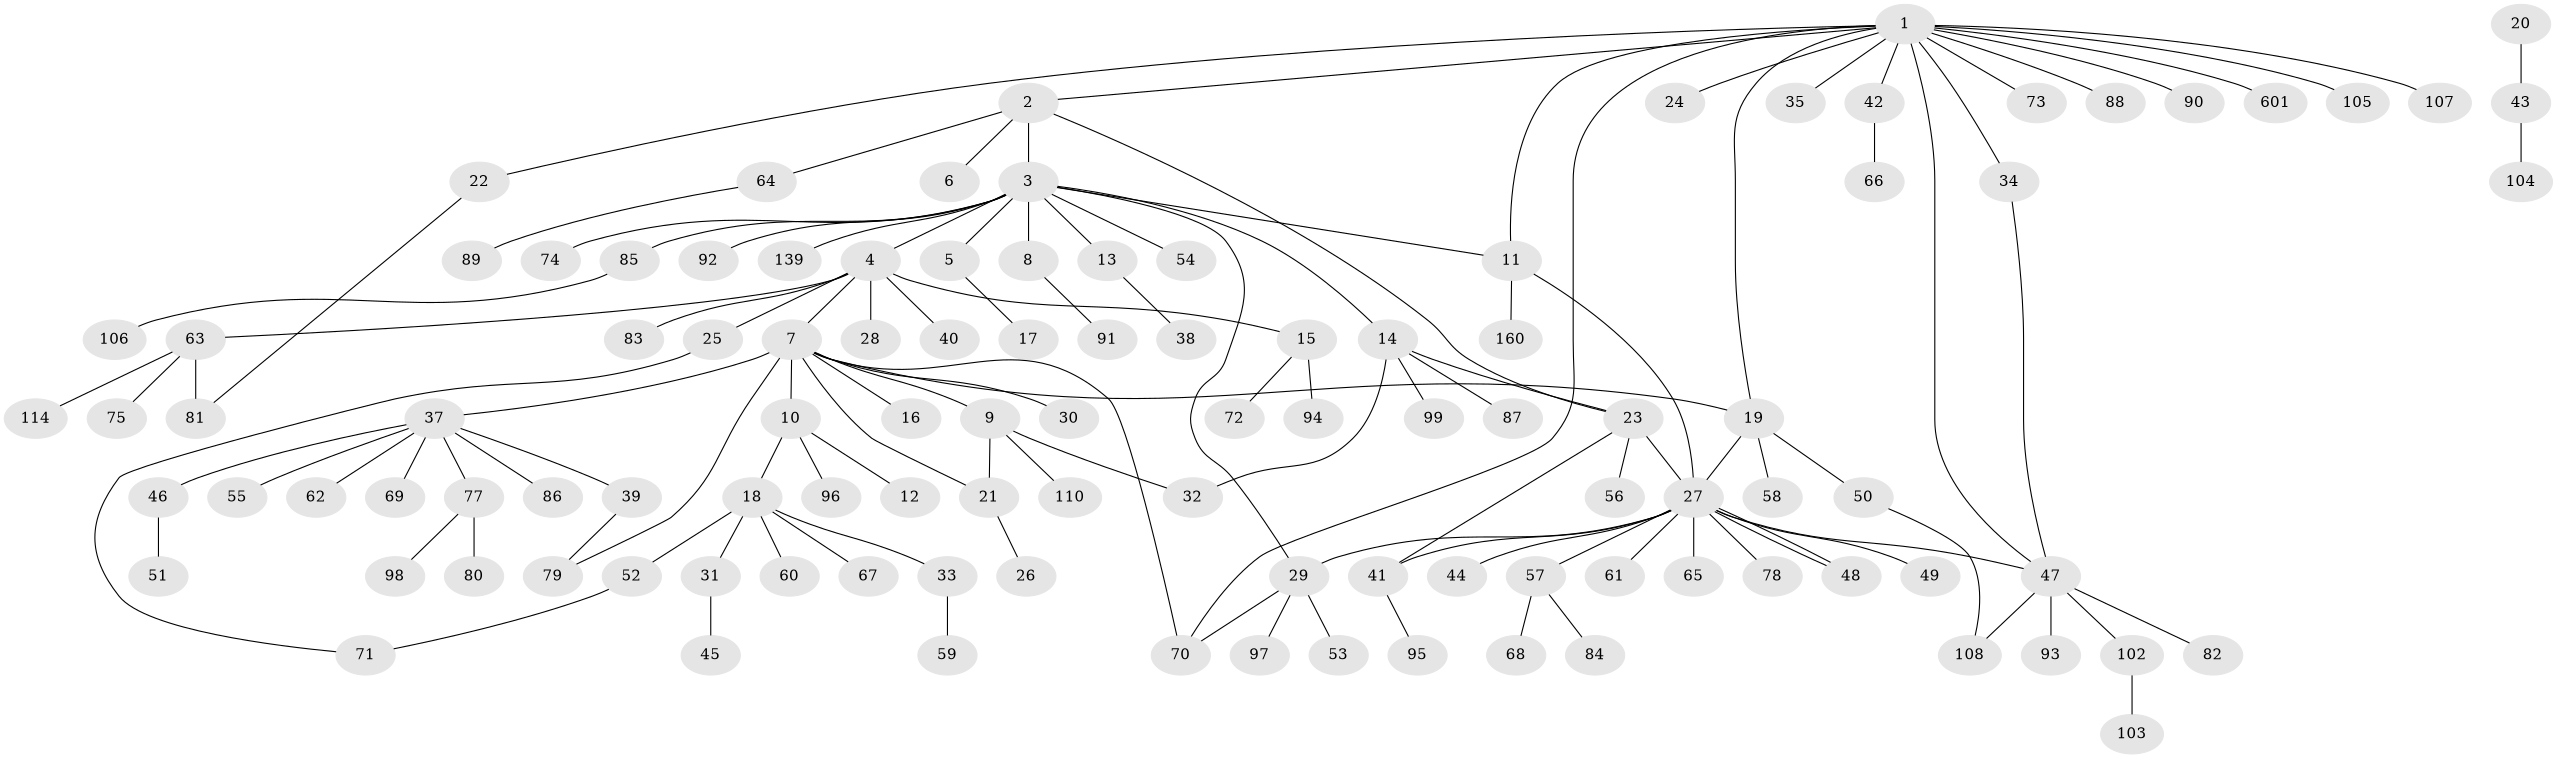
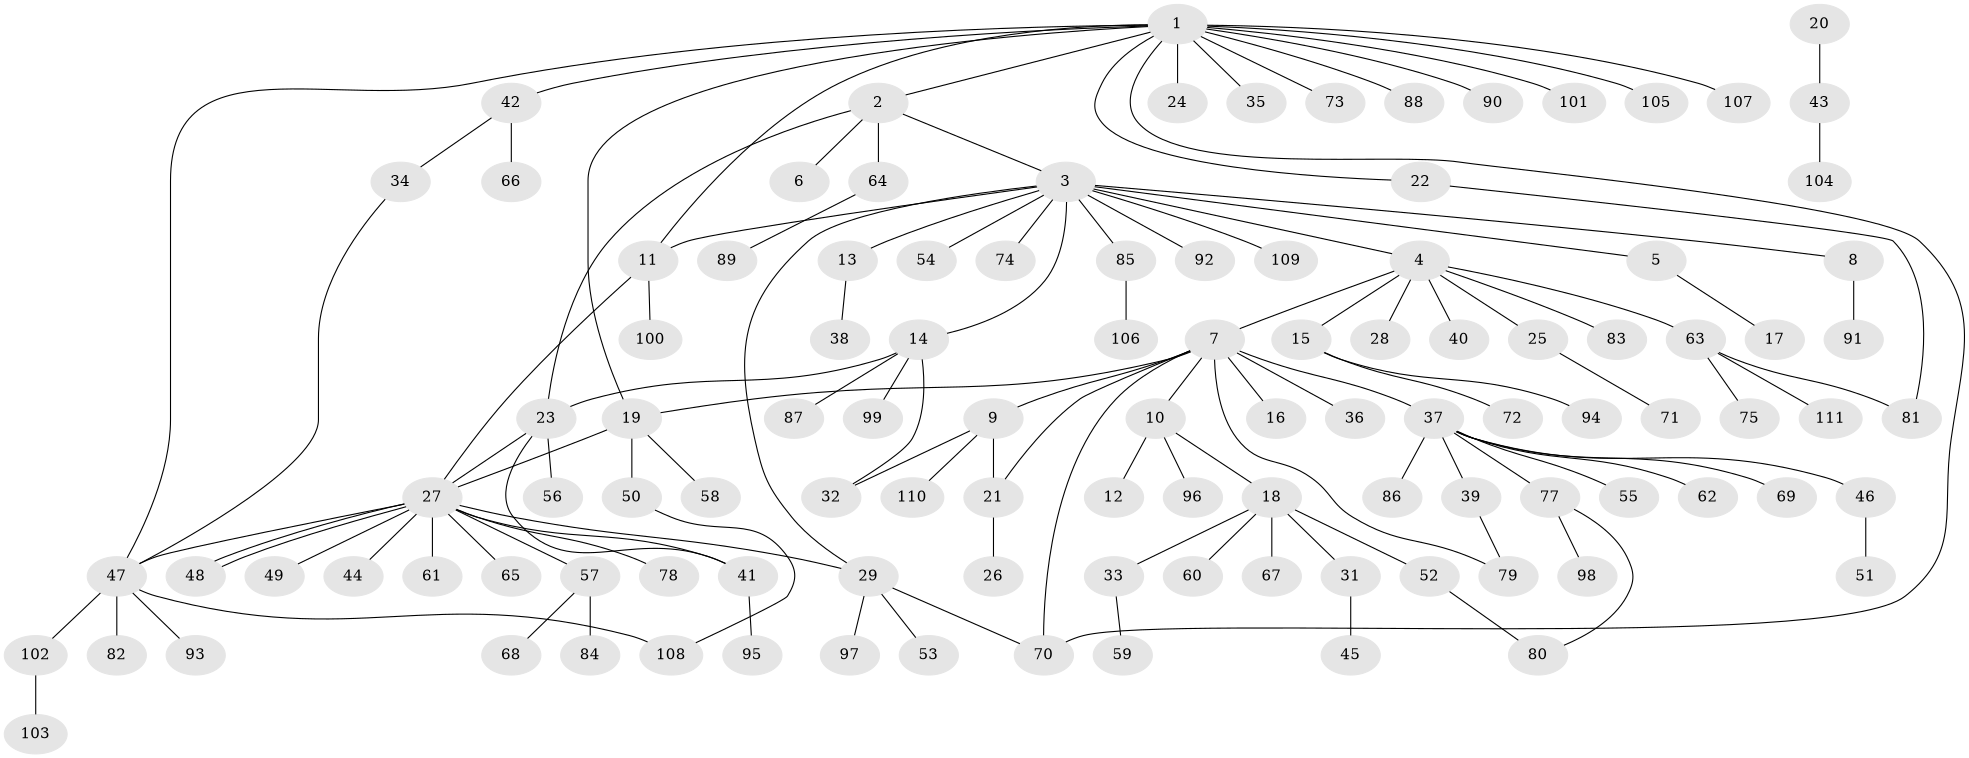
edge "1" -- "34": now "42" -- "34"
node "601": label "601" -> "101"
node "139": label "139" -> "109"
node "160": label "160" -> "100"
node "114": label "114" -> "111"
node "30": label "30" -> "36"
edge "52" -- "71": now "52" -- "80"
